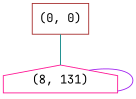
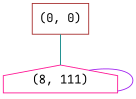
node "(8, 131)": label "(8, 131)" -> "(8, 111)"
